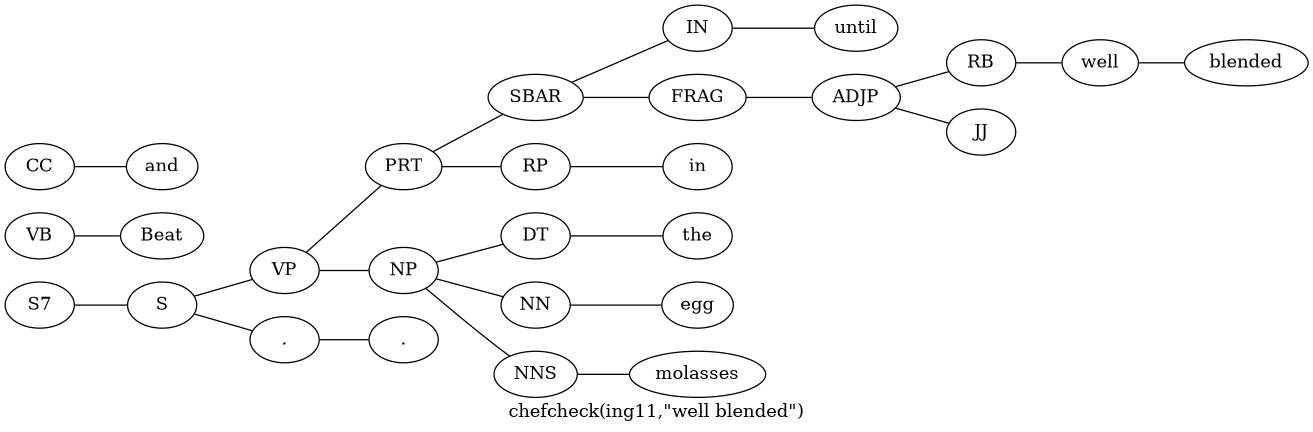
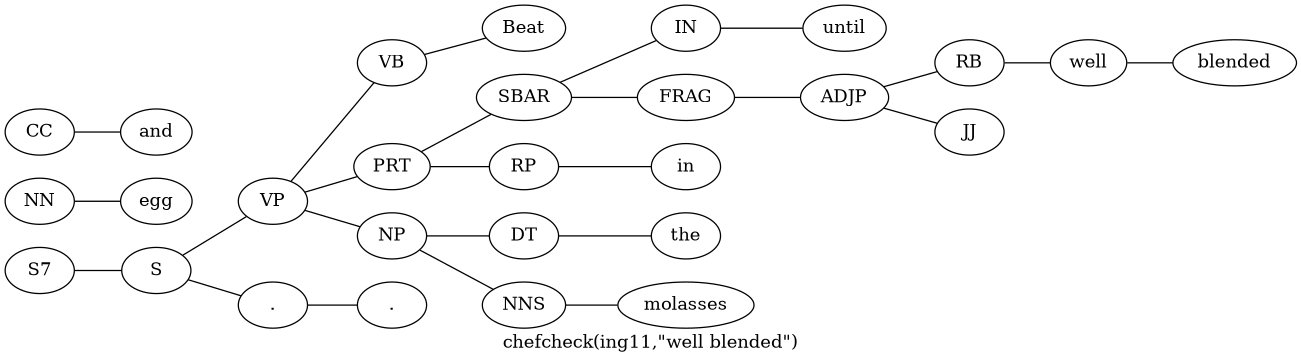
edge "VB" -- "VP": added
edge "NP" -- "NN": removed
